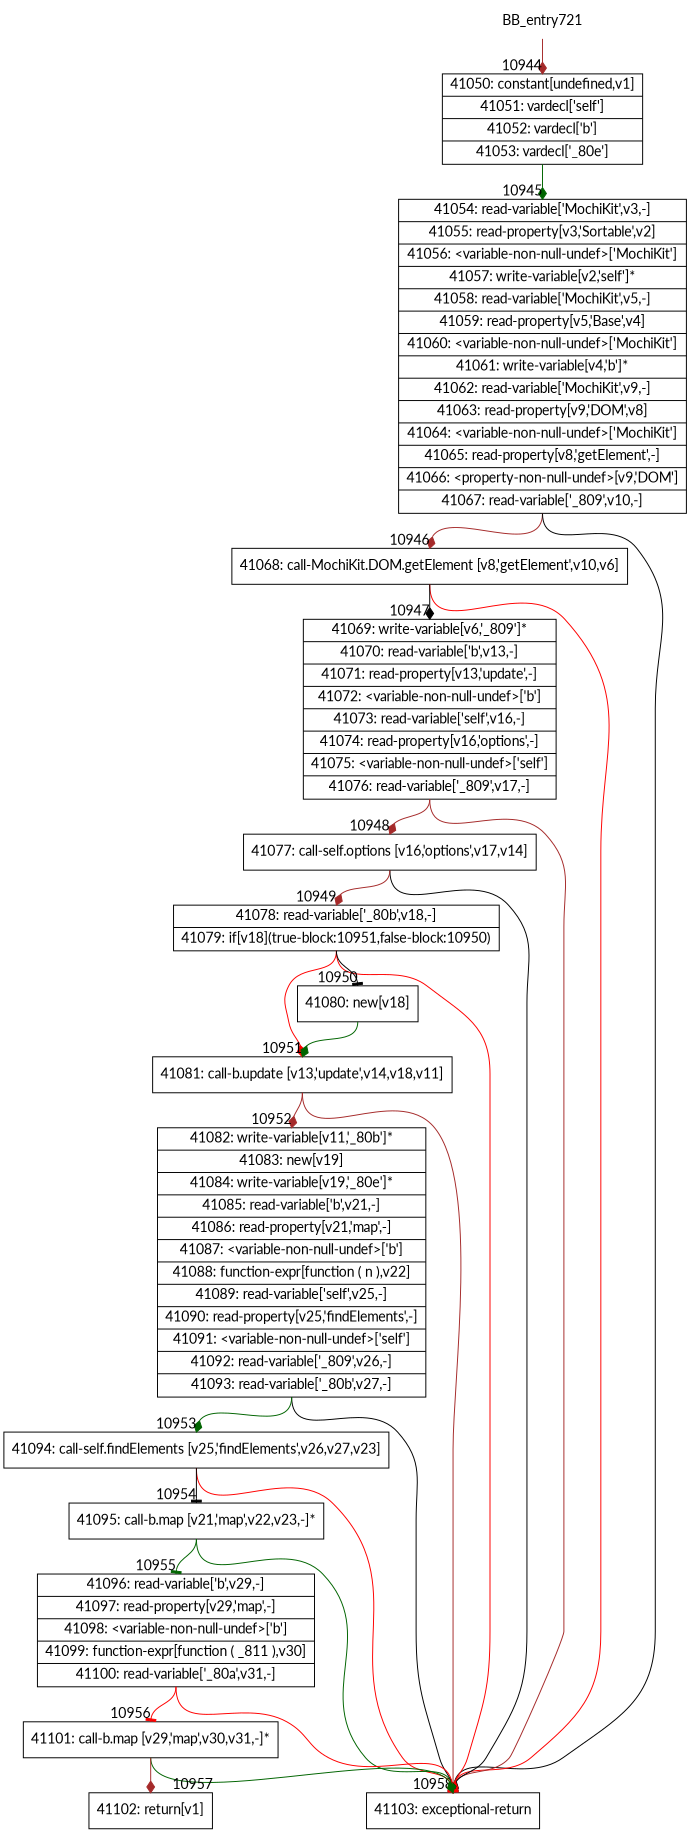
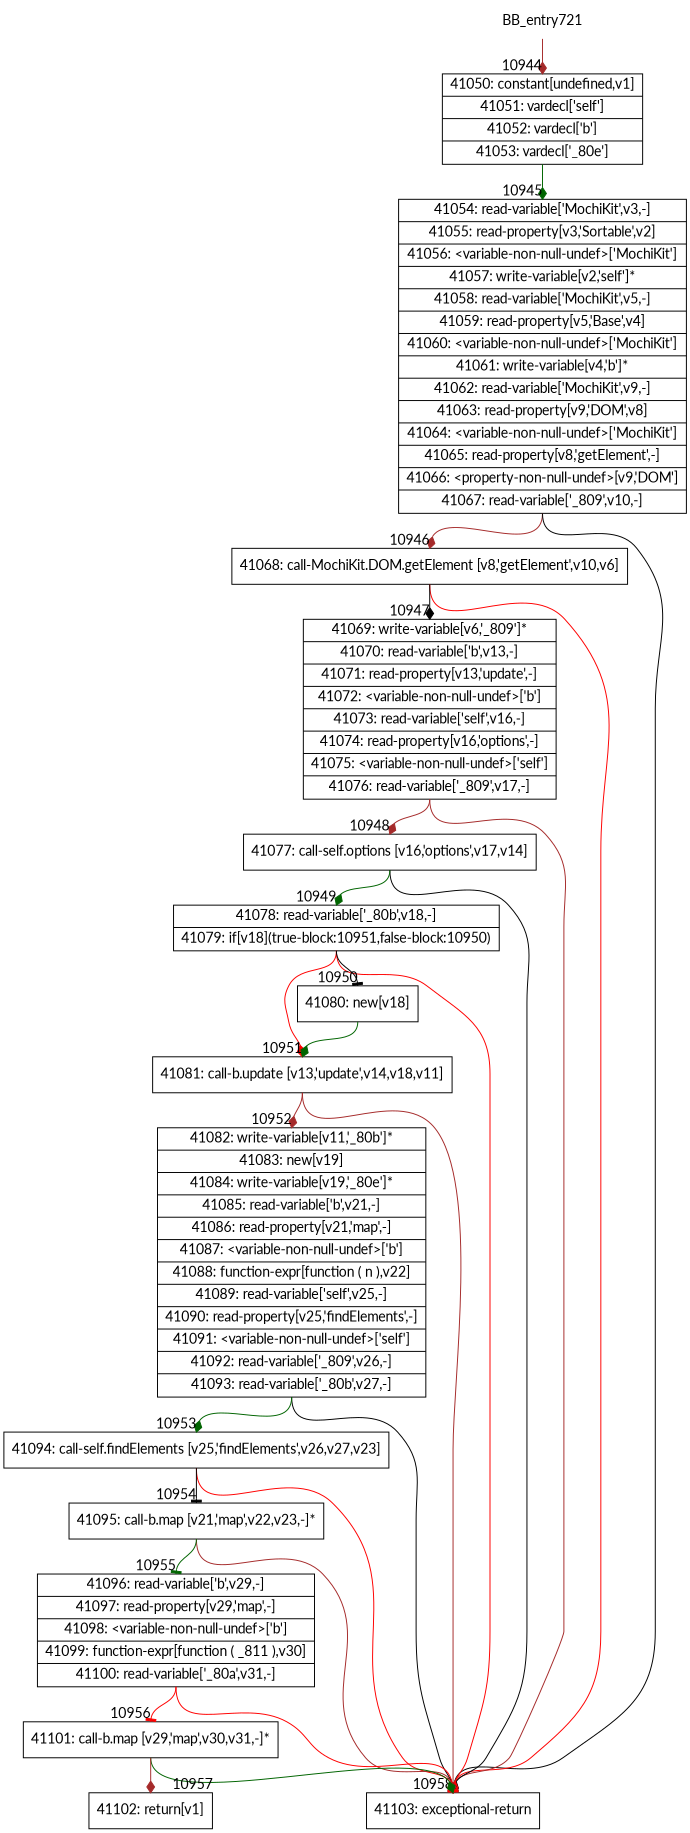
edge "41077: call-self.options [v16,'options',v17,v14]" -> "41078: read-variable['_80b',v18,-]": color brown -> darkgreen
edge "41095: call-b.map [v21,'map',v22,v23,-]*" -> "41103: exceptional-return": color darkgreen -> brown
